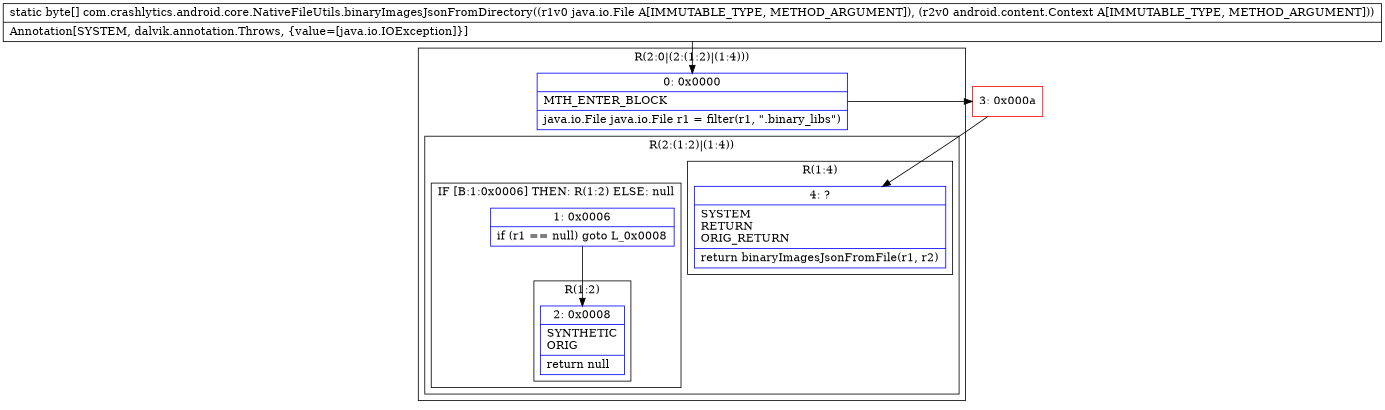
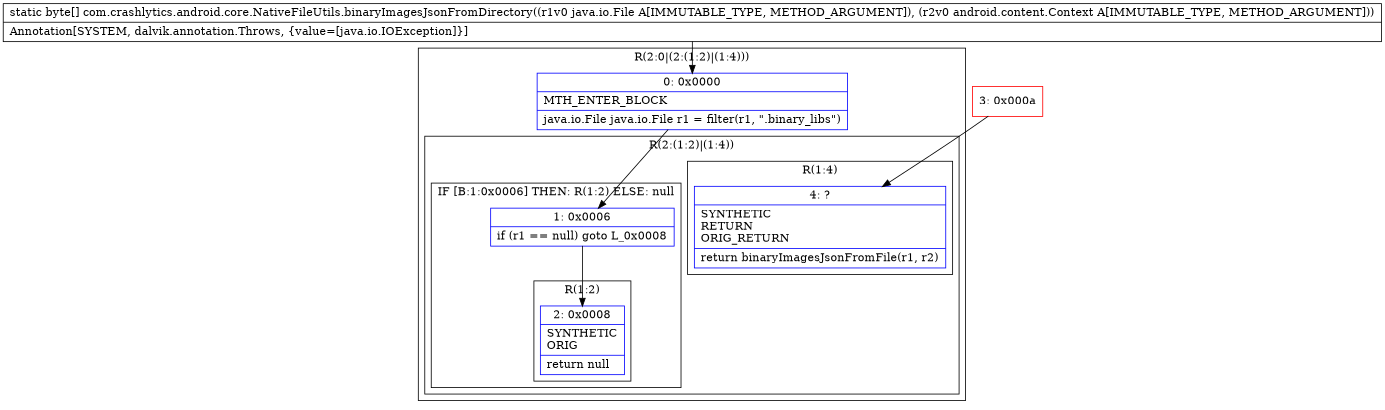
edge "0: 0x0000" -> "3: 0x000a": now "0: 0x0000" -> "1: 0x0006"
node "4: ?": text "SYSTEM" -> "SYNTHETIC"
